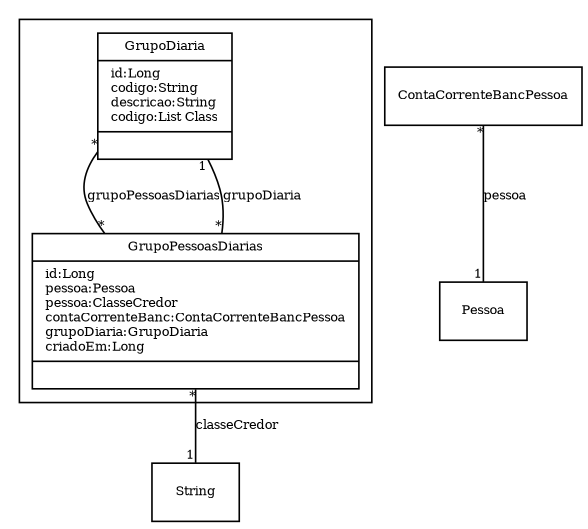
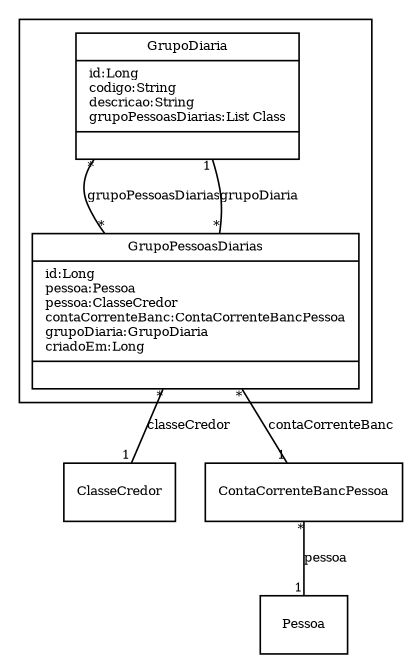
node "GrupoDiaria": text "codigo:List Class" -> "grupoPessoasDiarias:List Class"
edge "GrupoPessoasDiarias" -- "ContaCorrenteBancPessoa": added, label "contaCorrenteBanc"
node "String": label "String" -> "ClasseCredor"
